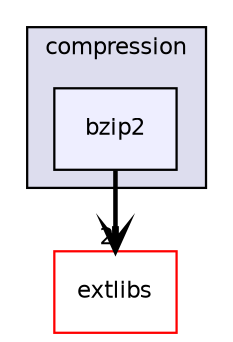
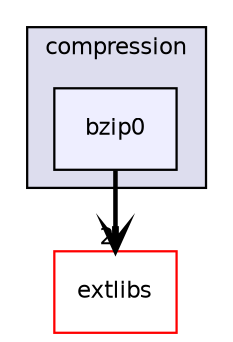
node "bzip2": label "bzip2" -> "bzip0"
